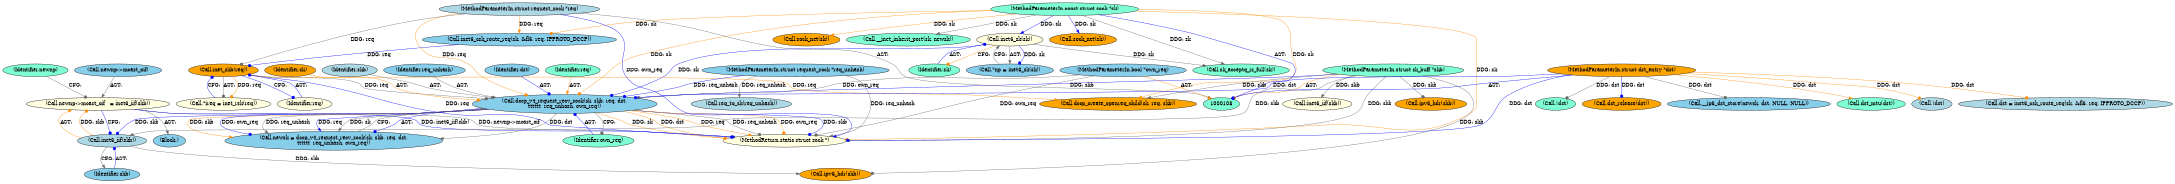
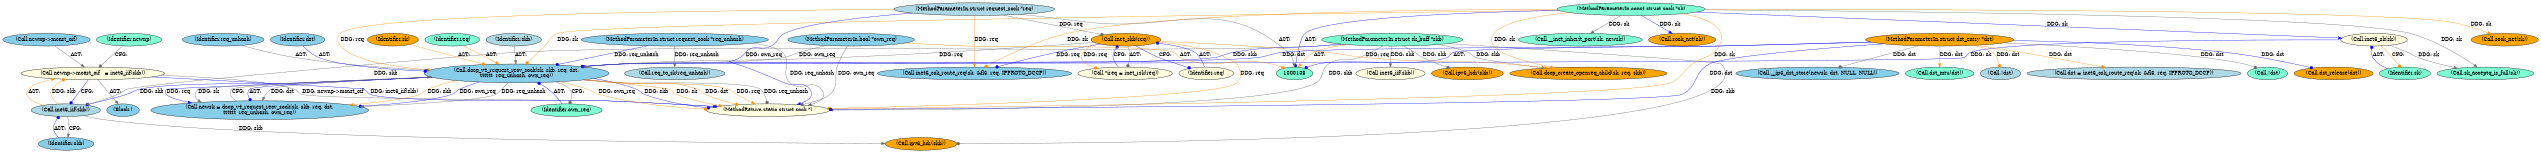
edge "(Call,inet6_csk_route_req(sk, &fl6, req, IPPROTO_DCCP))" -> "(Call,inet_skb(req))": reversed
node "(Call,*np = inet6_sk(sk))": removed
edge "(Call,inet_skb(req))" -> "(MethodReturn,static struct sock *)": color blue -> darkorange
